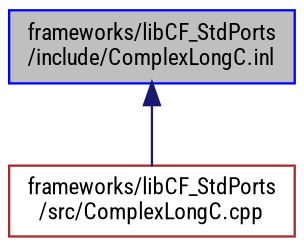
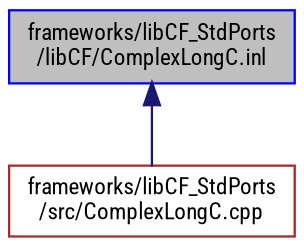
node "frameworks/libCF_StdPorts /include/ComplexLongC.inl": label "frameworks/libCF_StdPorts /include/ComplexLongC.inl" -> "frameworks/libCF_StdPorts /libCF/ComplexLongC.inl"
